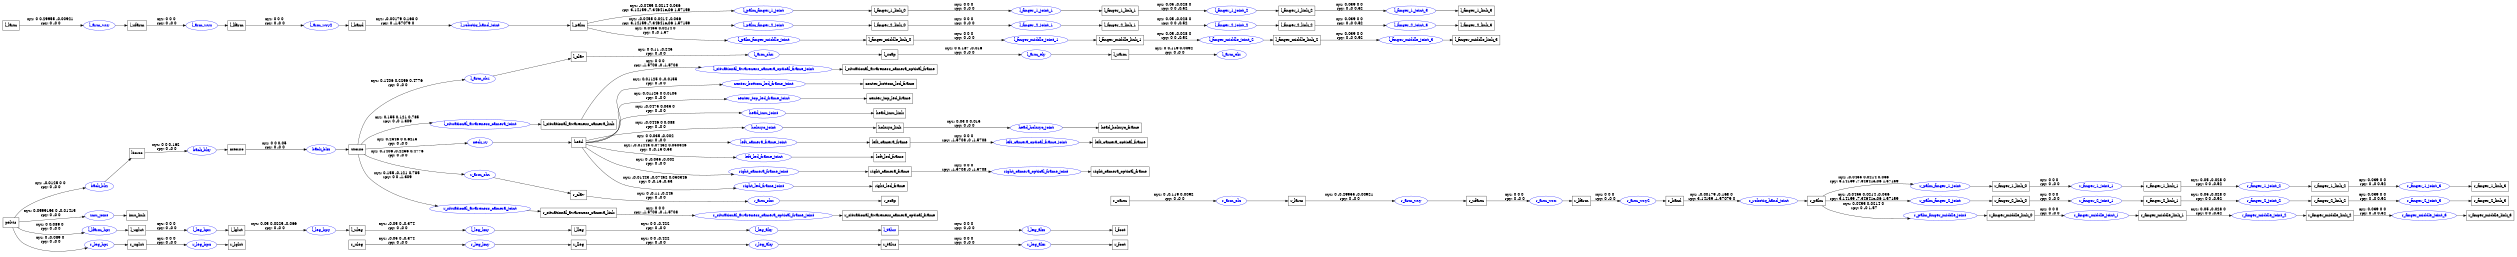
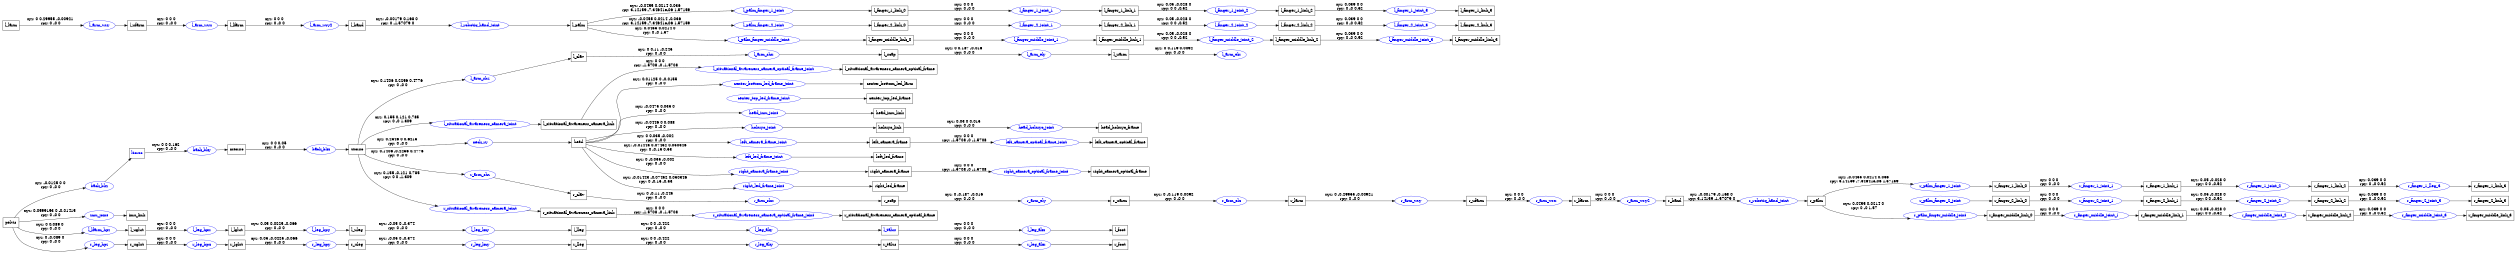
node "center_bottom_led_frame": label "center_bottom_led_frame" -> "center_bottom_led_larm"
edge "head" -> "center_top_led_frame_joint": removed, label "xyz: 0.01125 0 0.0105 rpy: 0 -0 0"
node "ltorso": fontcolor black -> blue
node "r_finger_1_joint_3": label "r_finger_1_joint_3" -> "r_finger_1_lleg_3"
node "r_arm_ely": added
edge "r_palm" -> "r_palm_finger_2_joint": removed, label "xyz: -0.0455 0.0214 -0.036 rpy: 3.14159 -7.34641e-06 1.57159"
node "r_leg_hpy": added
